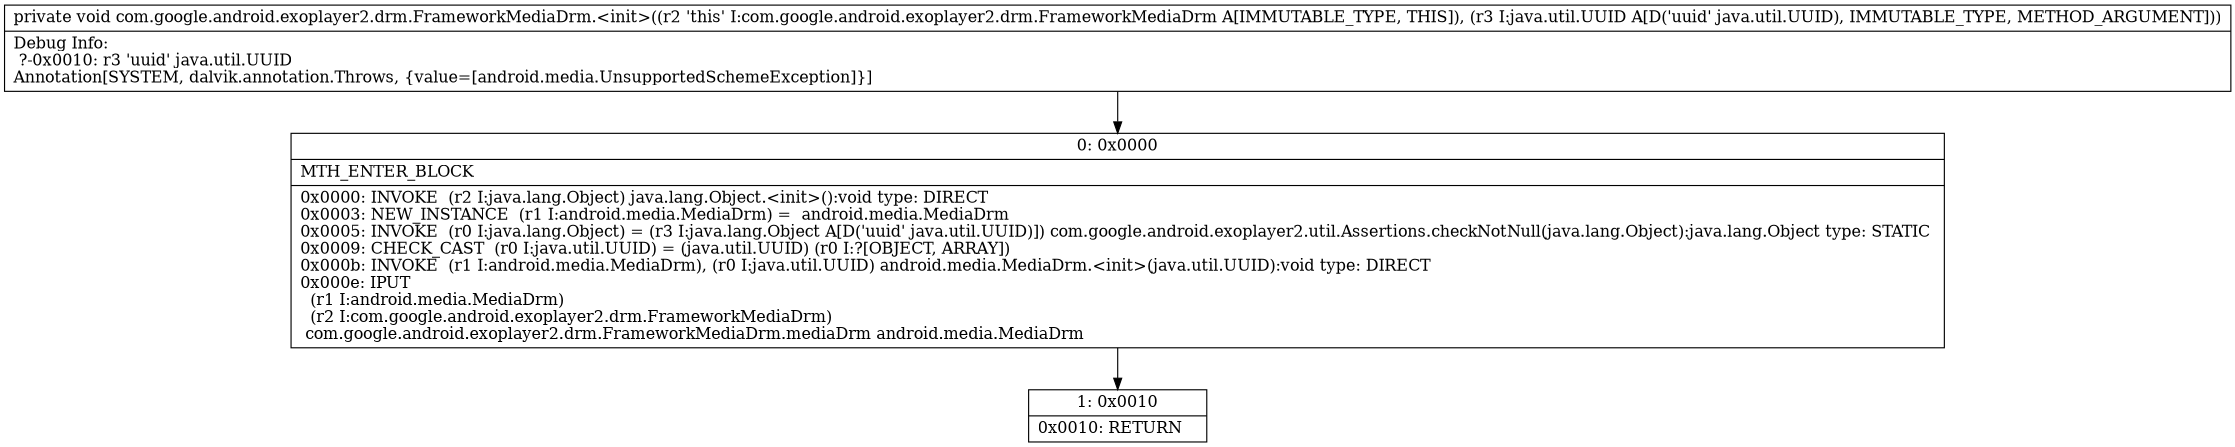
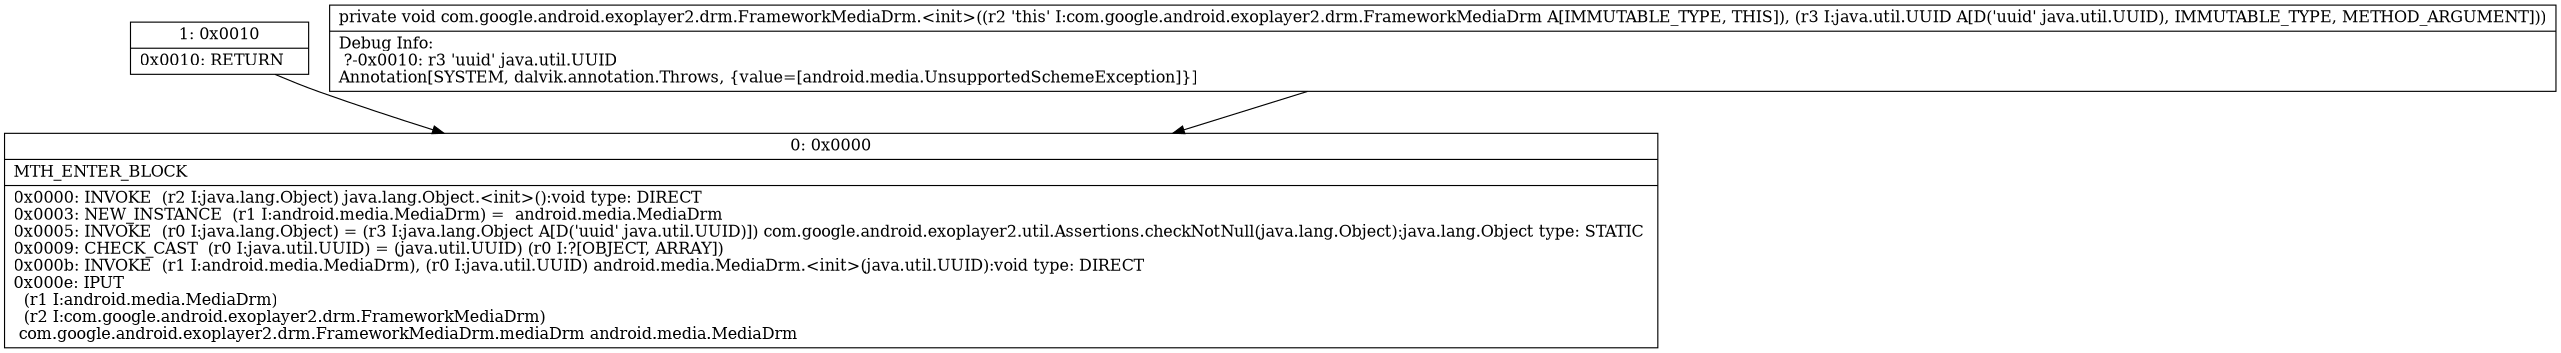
edge "0: 0x0000" -> "1: 0x0010": reversed
